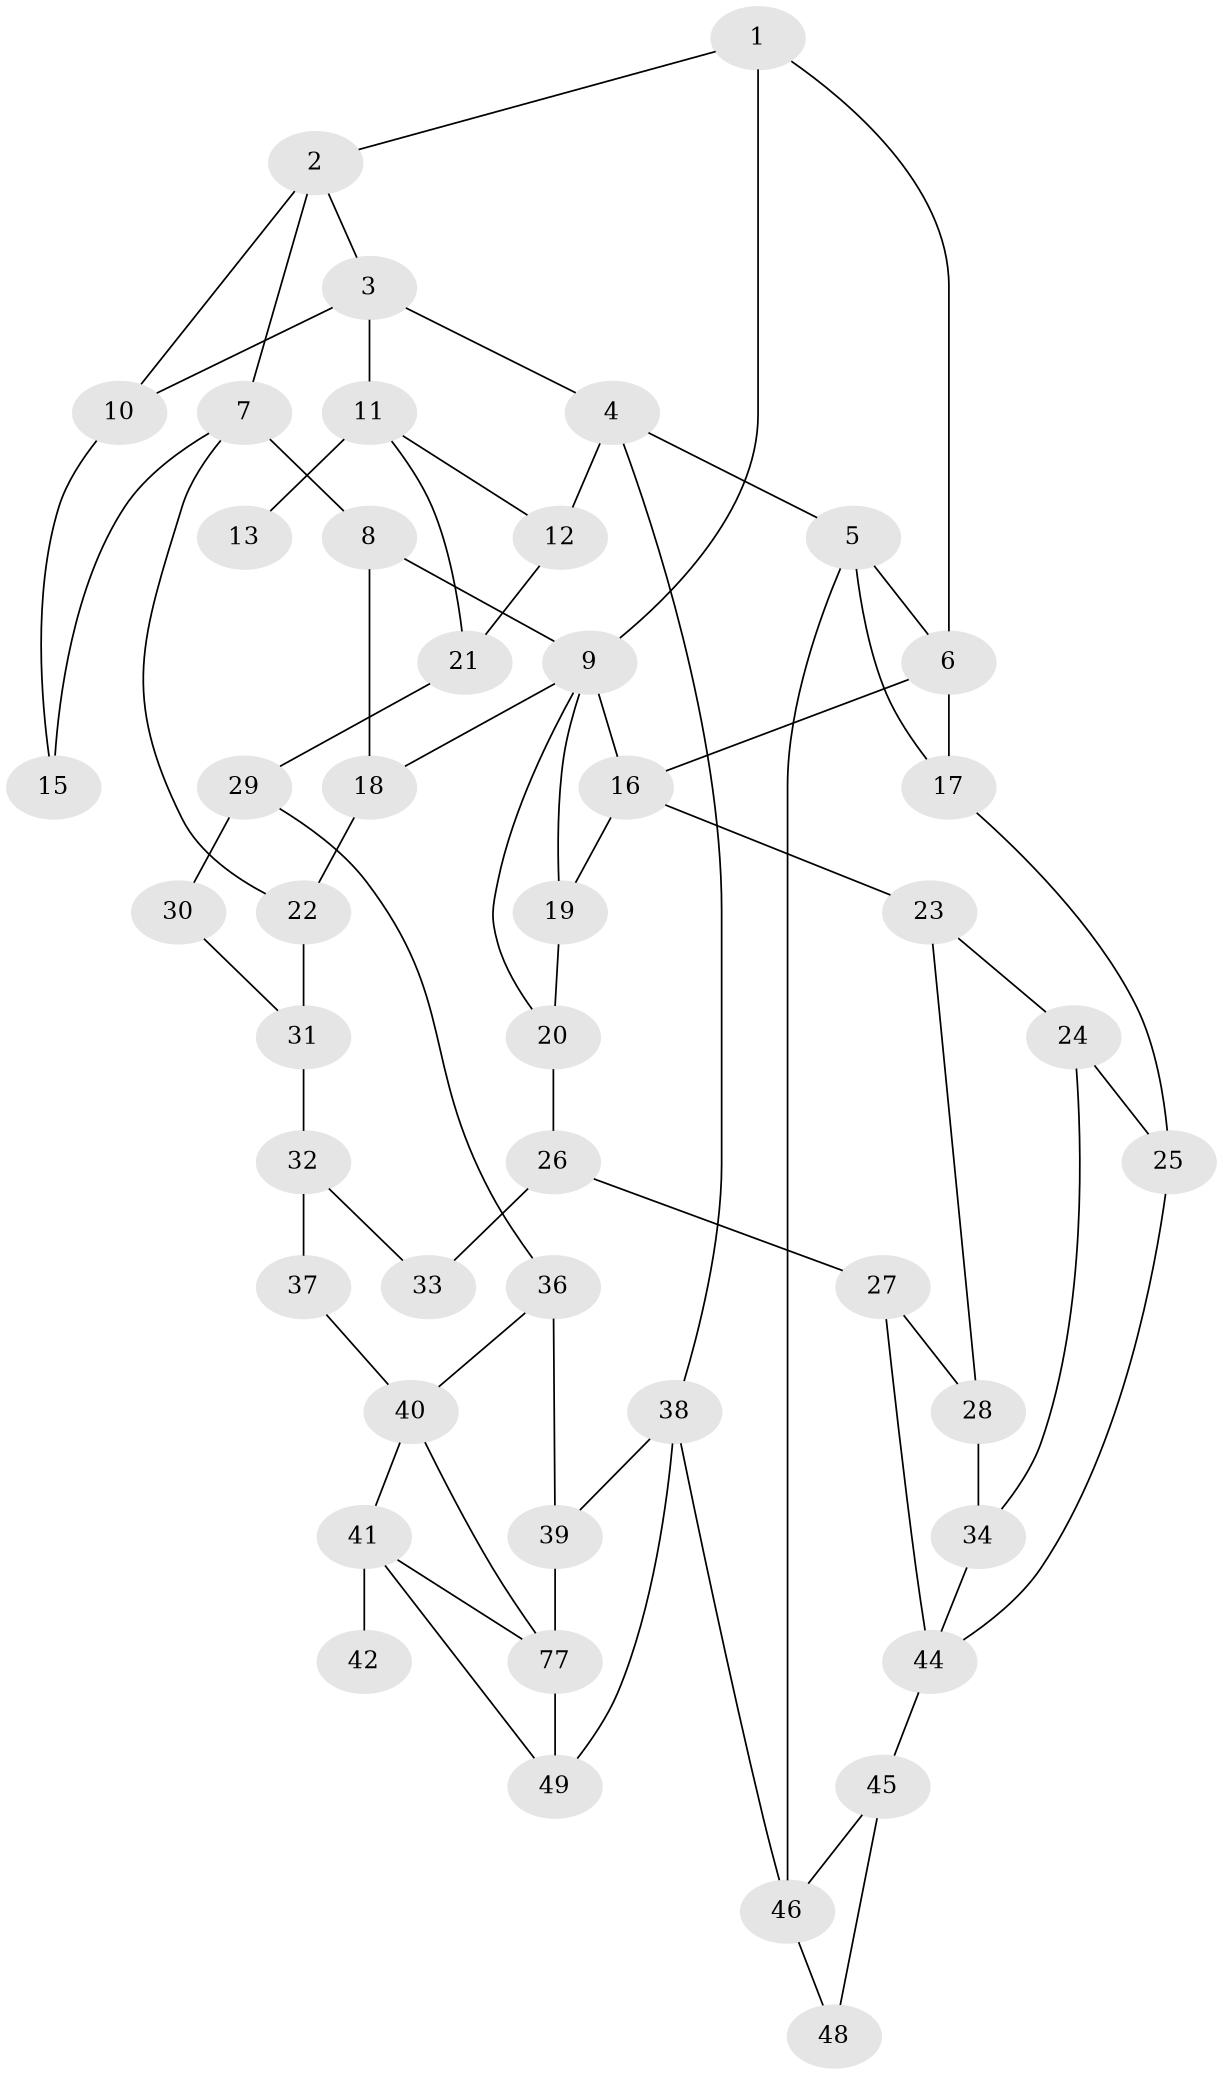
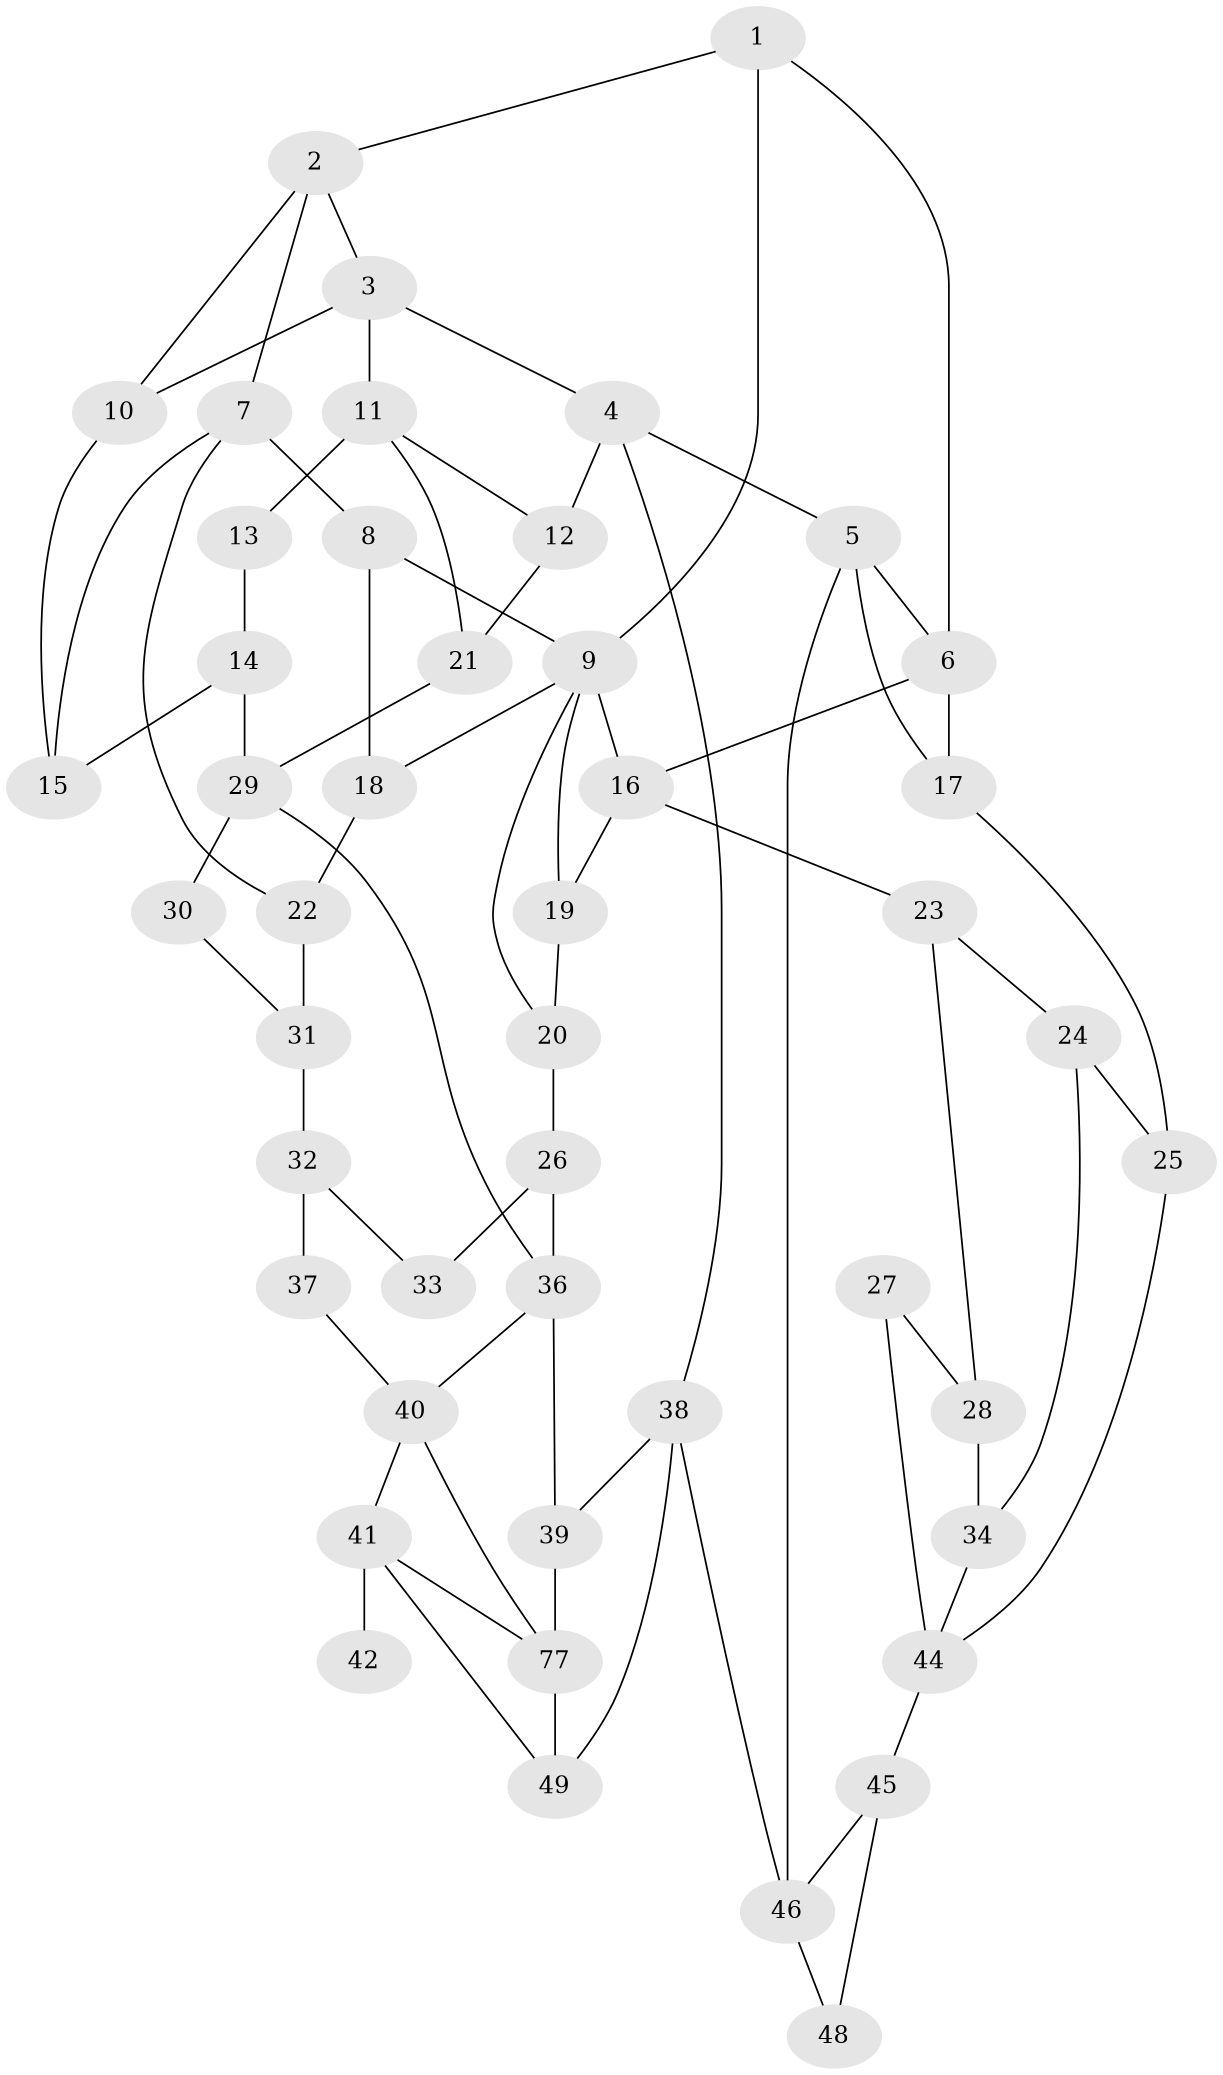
node "14": added
edge "26" -- "27": now "26" -- "36"
